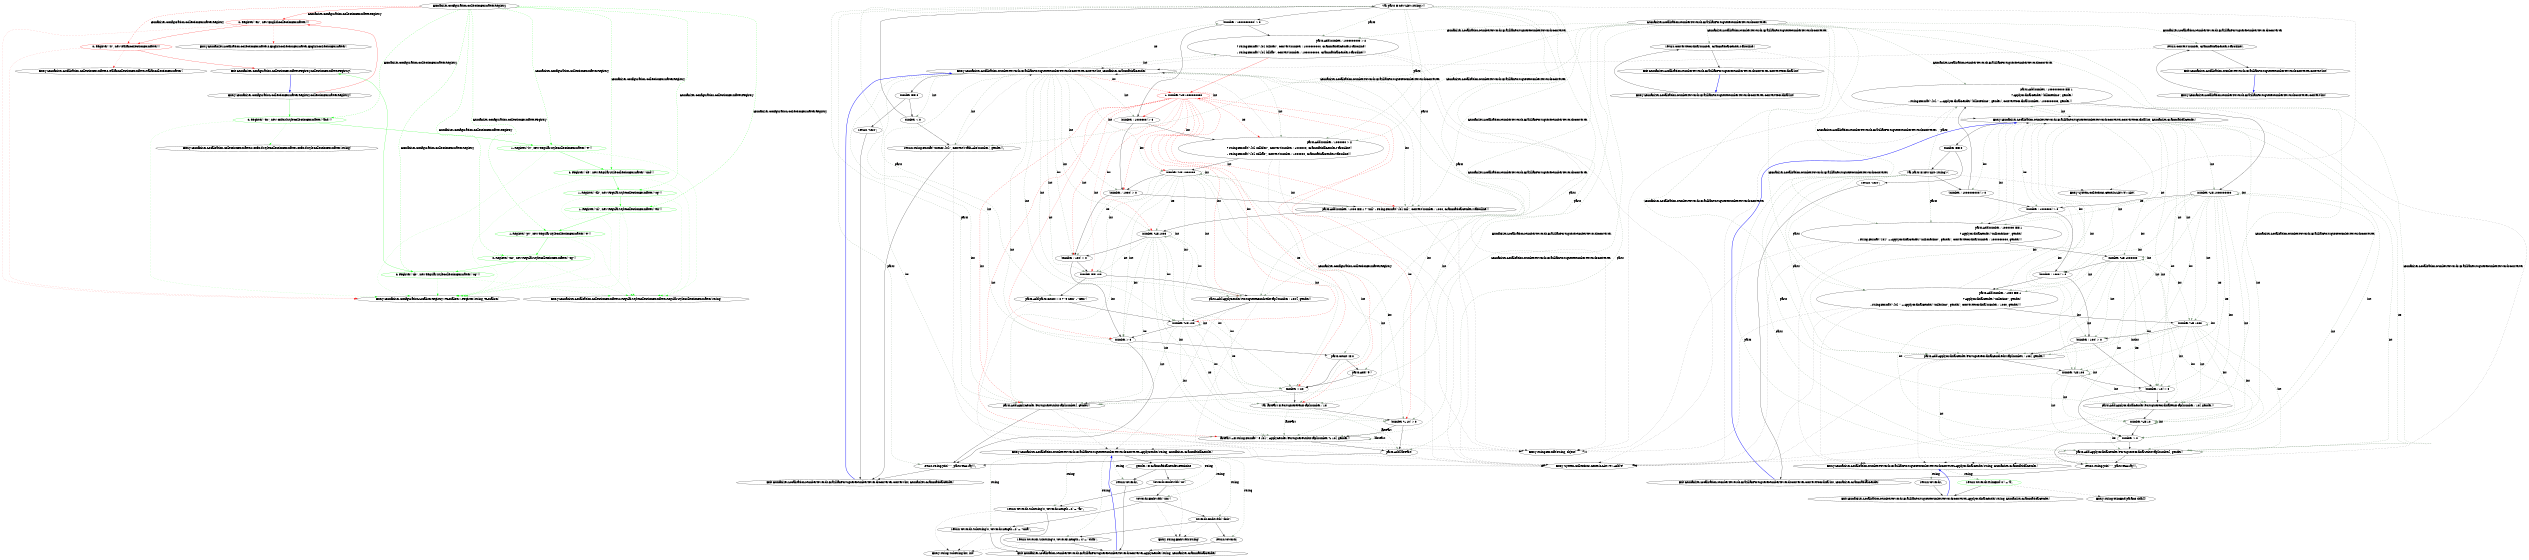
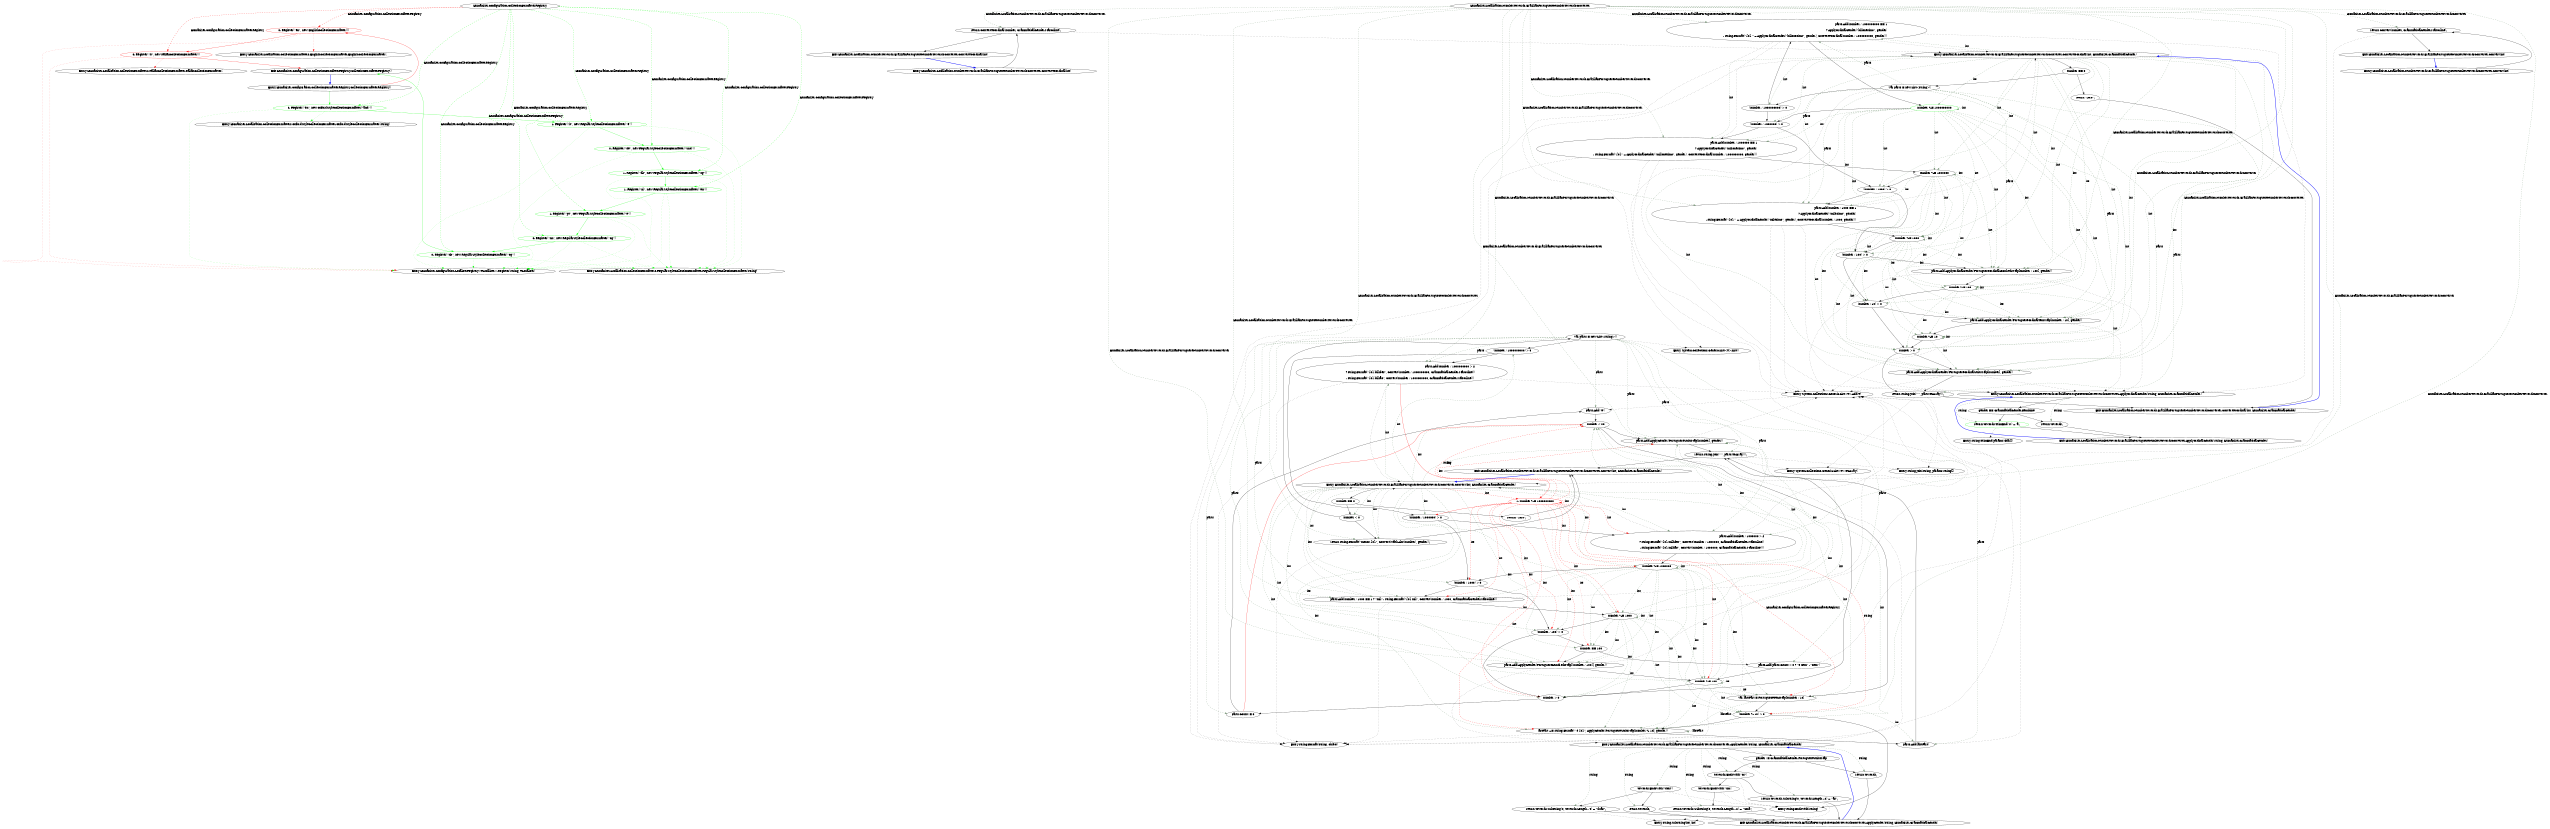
edge "Humanizer.Configuration.CollectionFormatterRegistry" -> "0: Register(''en'', new EnglishCollectionFormatter())": style solid -> dashed
node "number %= 1000000000": color black -> green
edge "1: number %= 1000000000" -> "number < 20": label "int" -> "string"
edge "1: number %= 1000000000" -> "(number % 10) > 0": label "int" -> "string"
edge "number %= 1000000000" -> "(number / 10) > 0": removed, label "int"
edge "parts.Count != 0" -> "number < 20": color black -> red
node "gender == GrammaticalGender.Feminine": added
edge "var lastPart = PortugueseTensMap[number / 10]" -> "parts.Add(lastPart)": label "lastPart" -> "int"
edge "(number % 10) > 0" -> "parts.Add(lastPart)": now "(number % 10) > 0" -> "Entry string.EndsWith(string)"
edge "parts.Add(''e'')" -> "Entry System.Collections.Generic.List<T>.Add(T)": reversed
node "gender != GrammaticalGender.Feminine": label "gender != GrammaticalGender.Feminine" -> "gender != GrammaticalGender.PortugueseUnitsMap"
node "Entry System.Collections.Generic.List<T>.ToArray()": added
node "Entry string.Join(string, params string[])": added
edge "toWords.EndsWith(''um'')" -> "toWords.EndsWith(''dois'')": removed
